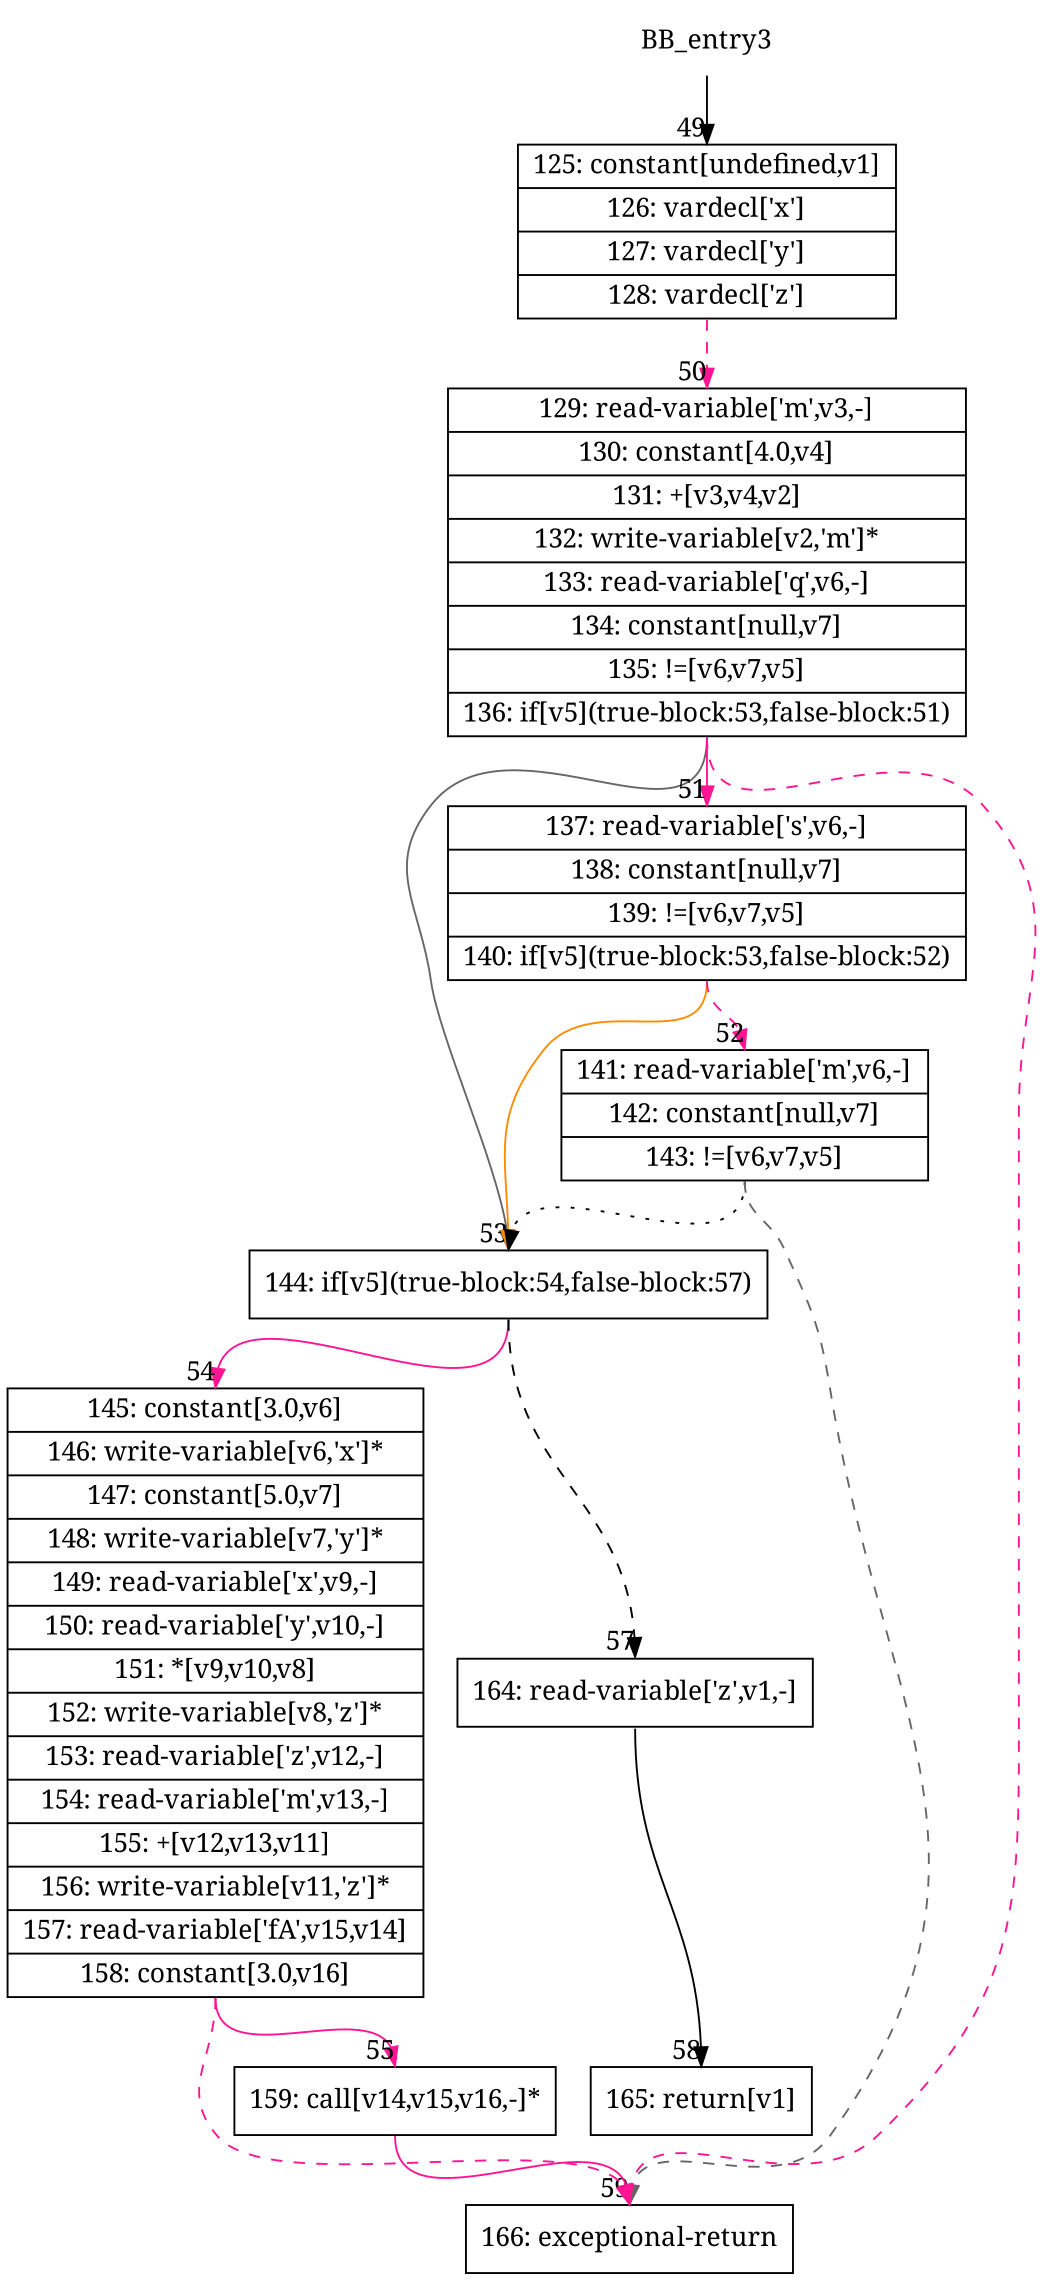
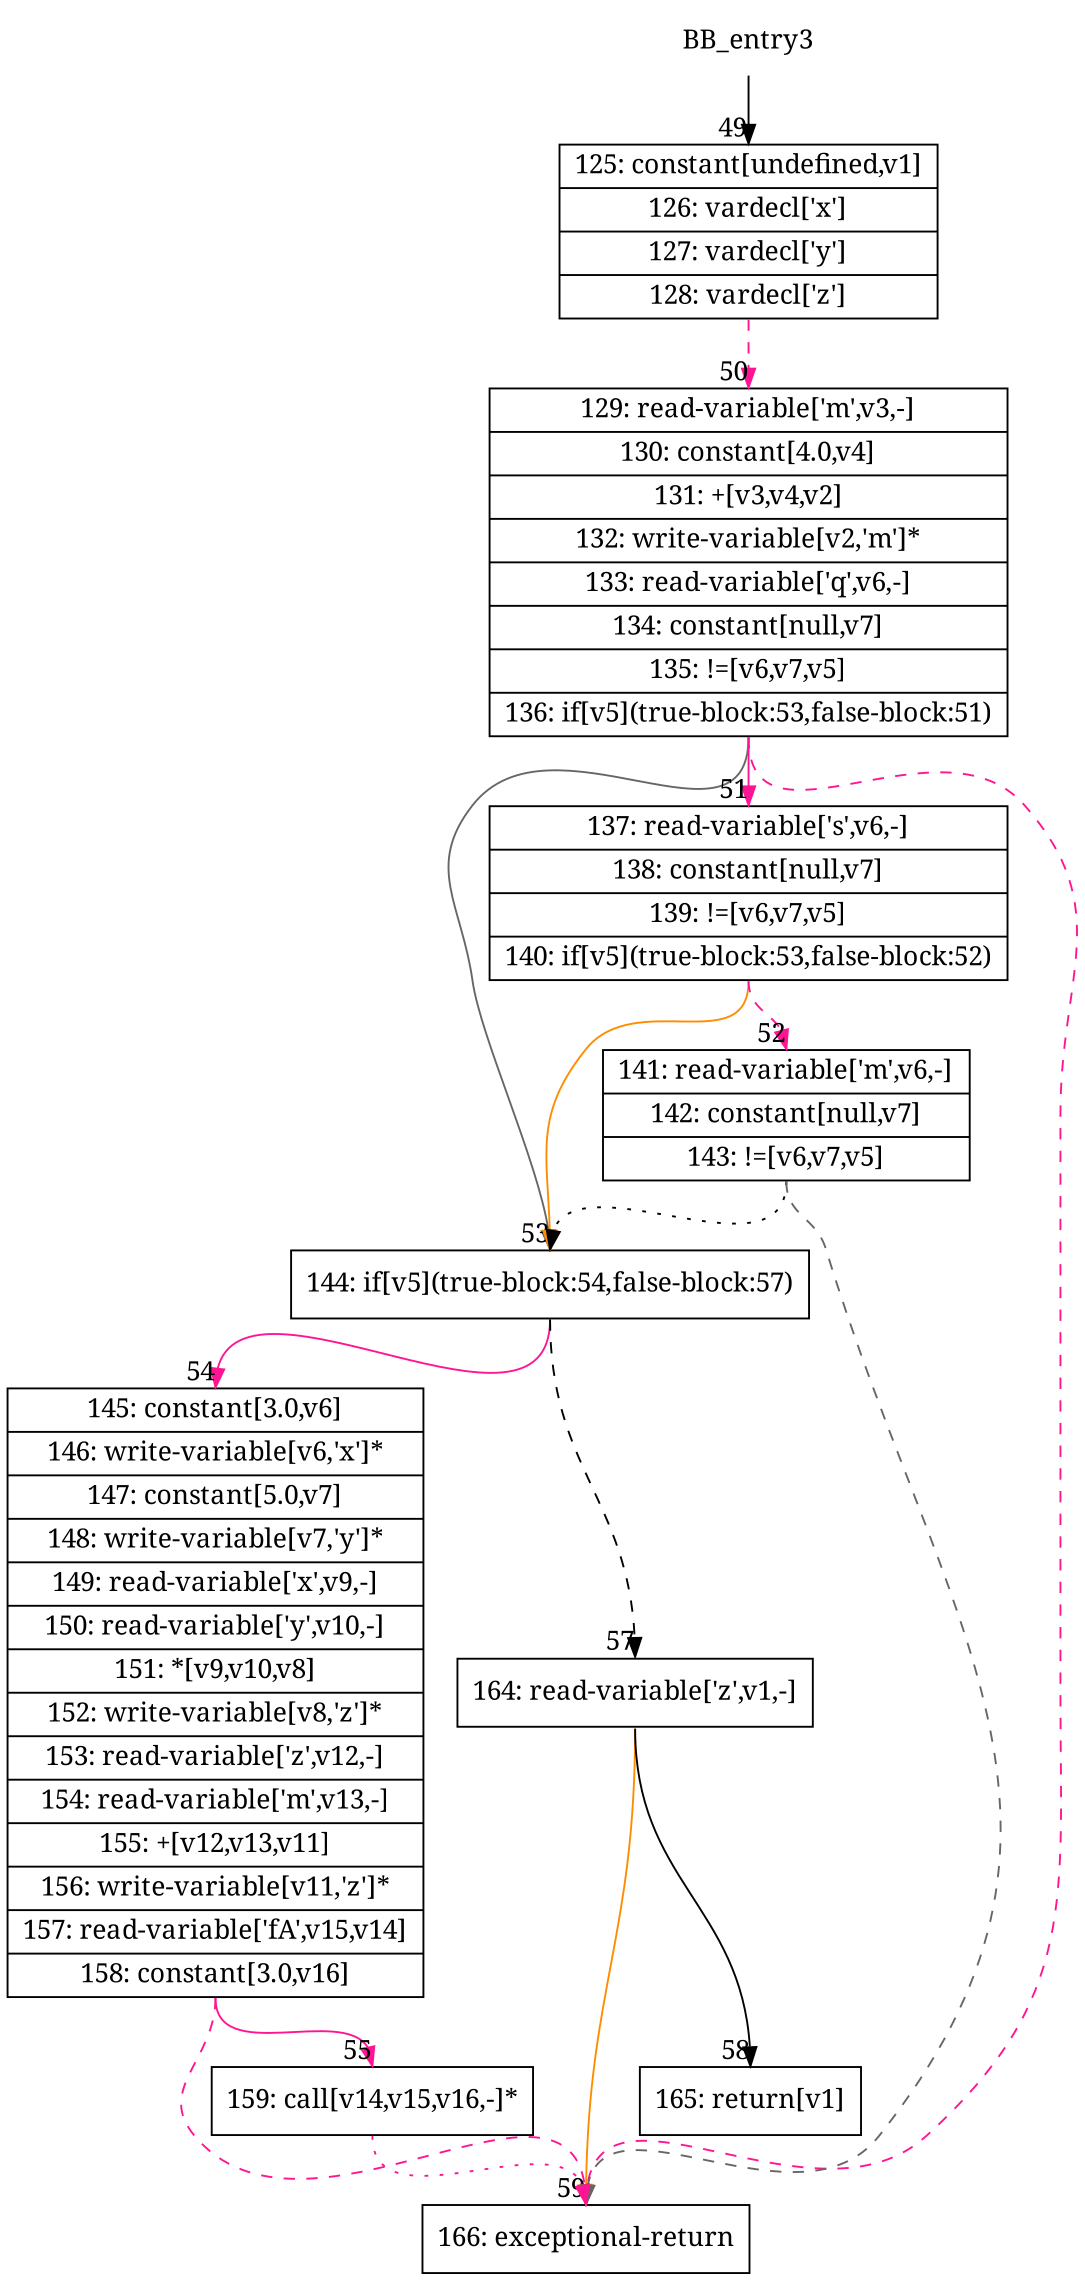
edge "164: read-variable['z',v1,-]" -> "166: exceptional-return": added
edge "159: call[v14,v15,v16,-]*" -> "166: exceptional-return": style solid -> dotted
